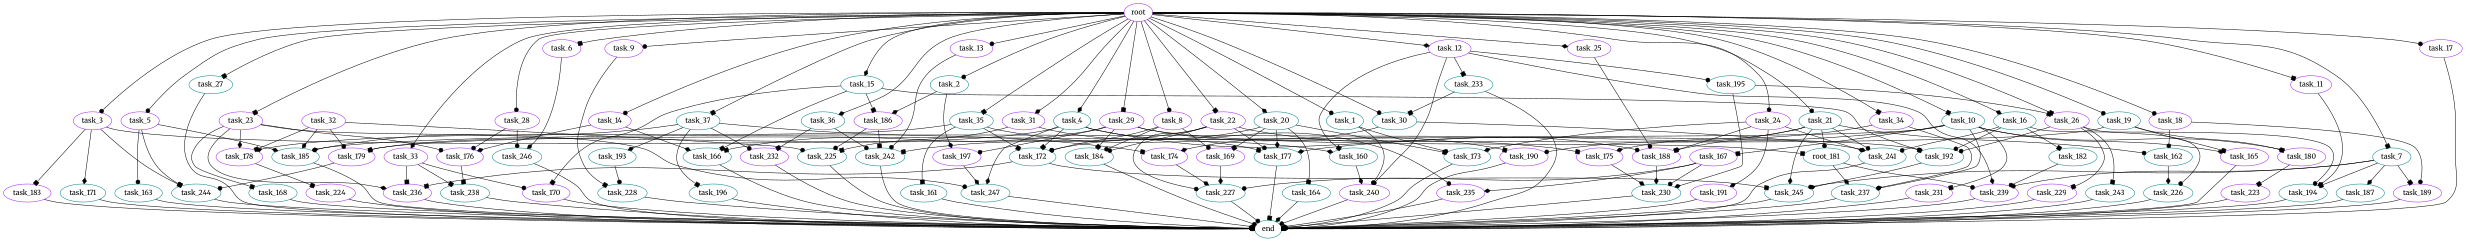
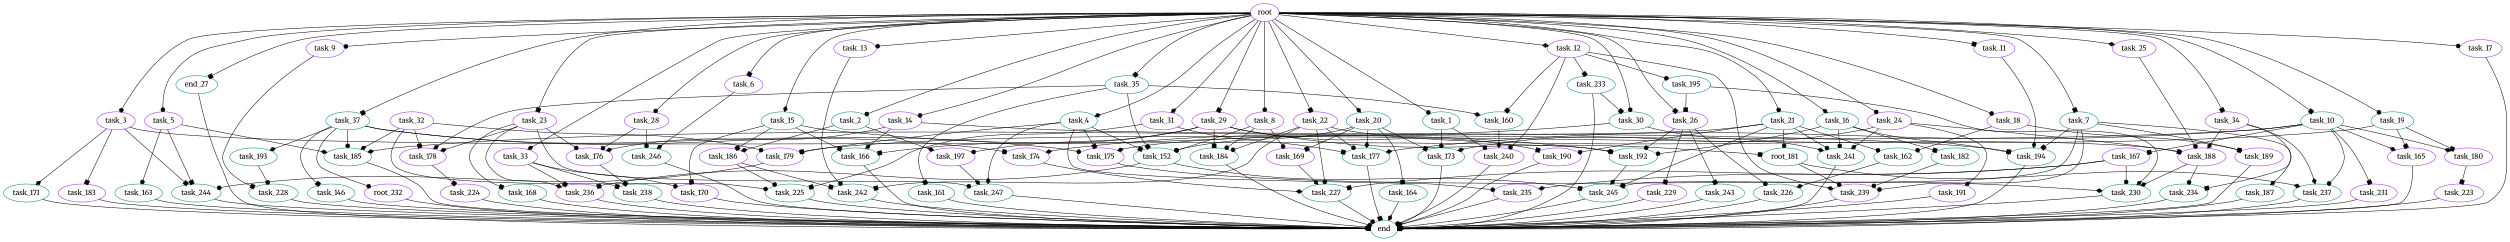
node "task_27": label "task_27" -> "end_27"
node "task_36": removed
edge "task_14" -> "task_194": added
edge "task_37" -> "task_175": added
node "task_232": label "task_232" -> "root_232"
node "task_172": label "task_172" -> "task_152"
edge "task_167" -> "task_227": arrowhead dot -> box
node "task_196": label "task_196" -> "task_146"
node "task_234": added
